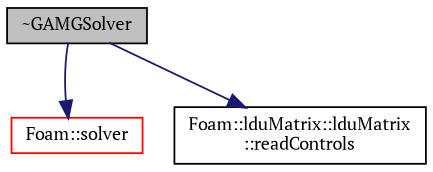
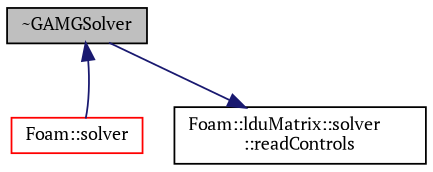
edge "~GAMGSolver" -> "Foam::solver": reversed
node "Foam::lduMatrix::lduMatrix ::readControls": label "Foam::lduMatrix::lduMatrix ::readControls" -> "Foam::lduMatrix::solver ::readControls"
